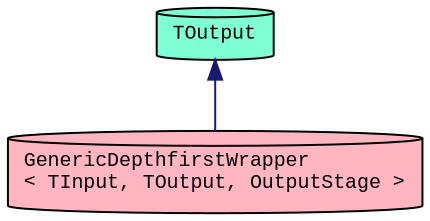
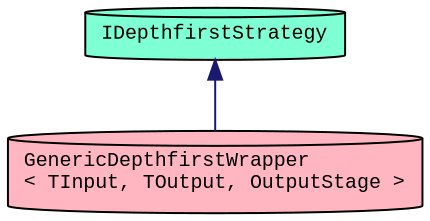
node "TOutput": label "TOutput" -> "IDepthfirstStrategy"
